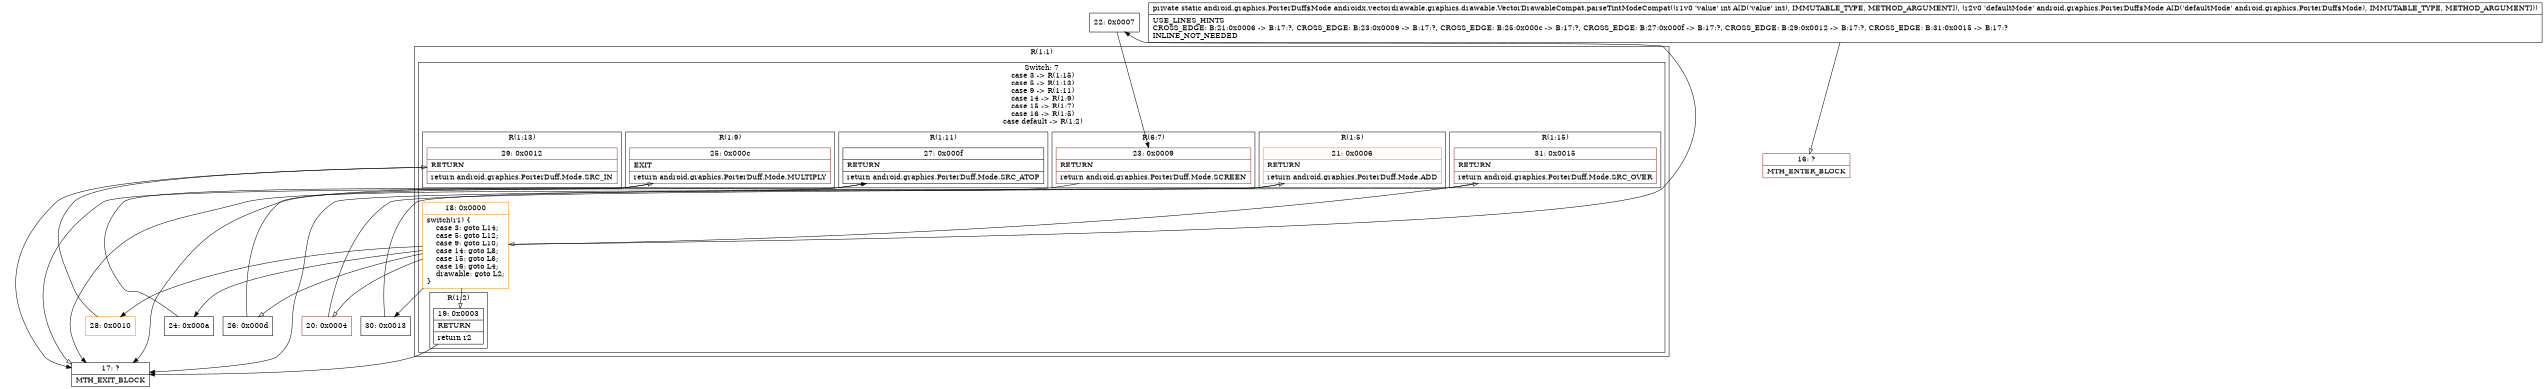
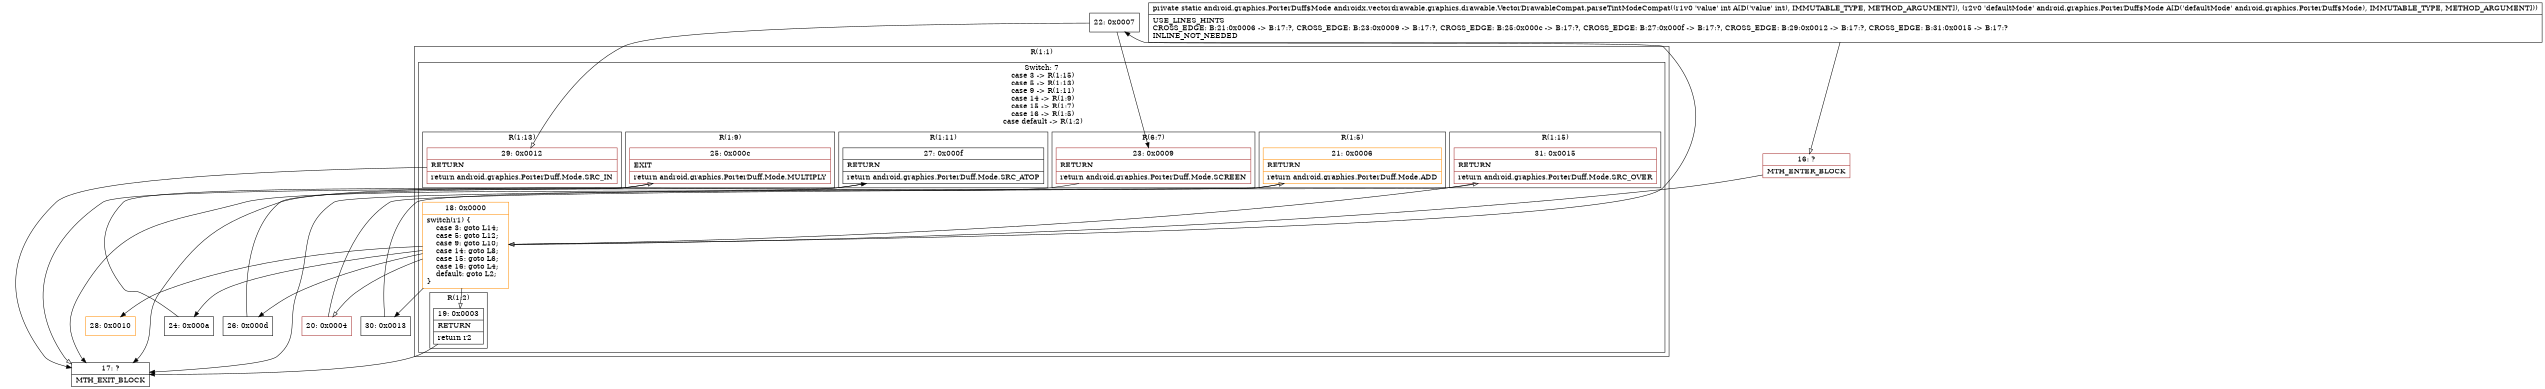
edge "28: 0x0010" -> "29: 0x0012": now "22: 0x0007" -> "29: 0x0012"
edge "16: ?" -> "18: 0x0000": added
edge "18: 0x0000" -> "26: 0x000d": arrowhead onormal -> normal
node "18: 0x0000": text "drawable: goto L2;" -> "default: goto L2;"
